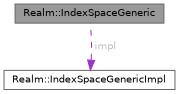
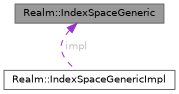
edge "Realm::IndexSpaceGeneric" -> "Realm::IndexSpaceGenericImpl": reversed
